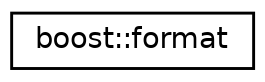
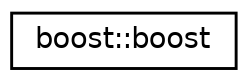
node "boost::format": label "boost::format" -> "boost::boost"
